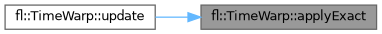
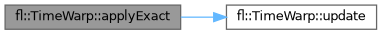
edge "fl::TimeWarp::update" -> "fl::TimeWarp::applyExact": reversed
